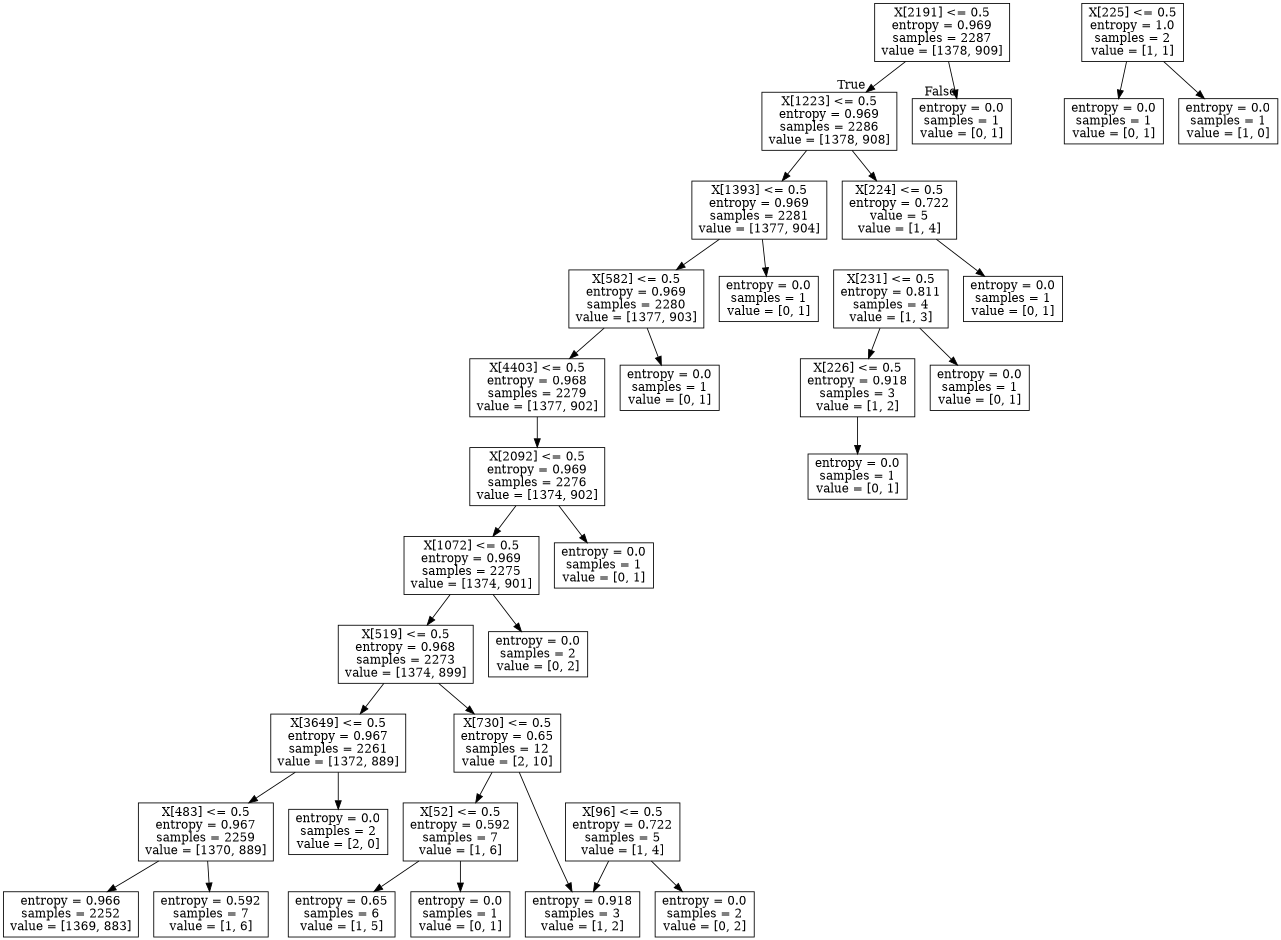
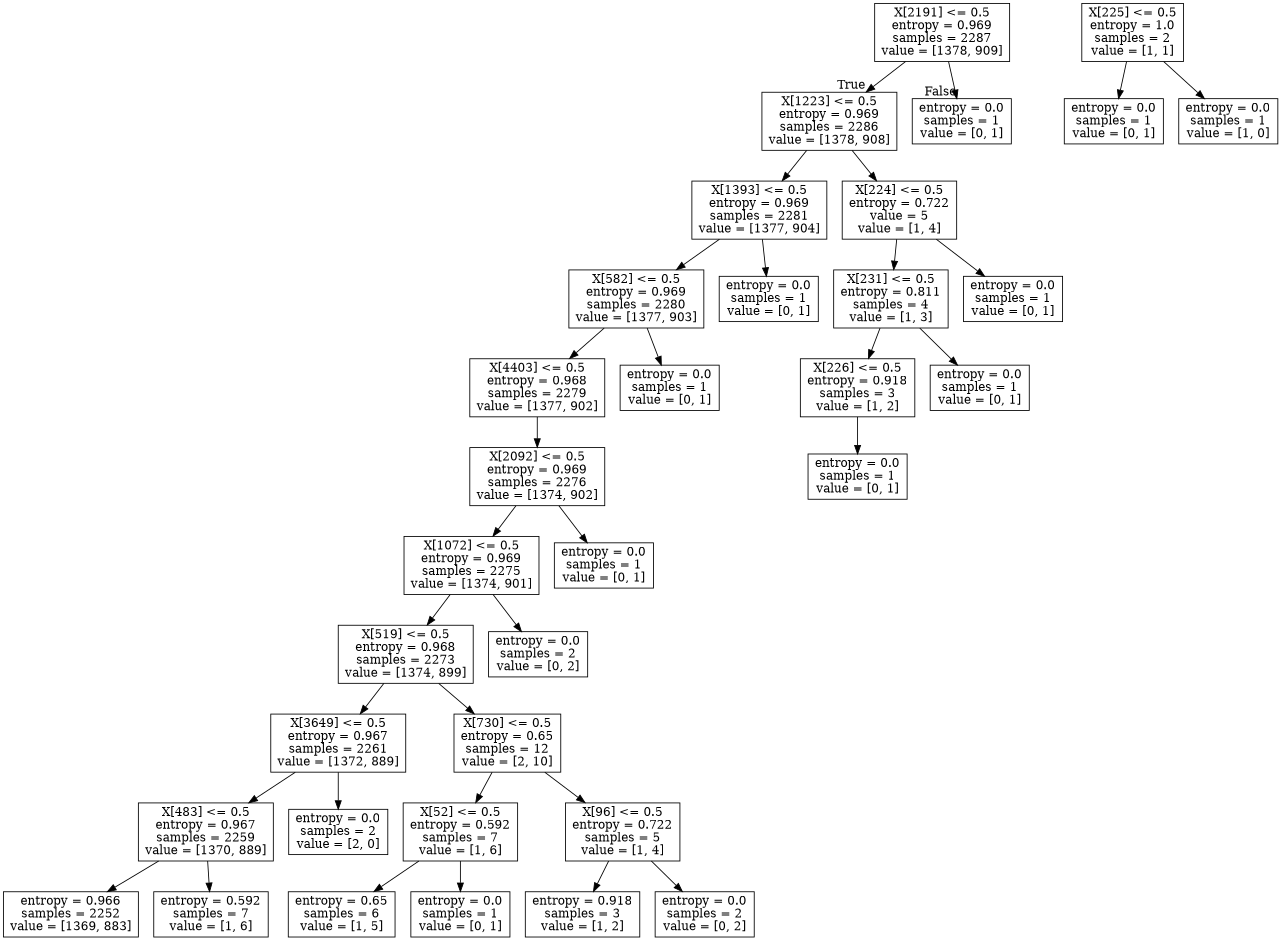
edge "X[224] <= 0.5 entropy = 0.722 value = 5 value = [1, 4]" -> "X[231] <= 0.5 entropy = 0.811 samples = 4 value = [1, 3]": added
edge "X[730] <= 0.5 entropy = 0.65 samples = 12 value = [2, 10]" -> "entropy = 0.918 samples = 3 value = [1, 2]": now "X[730] <= 0.5 entropy = 0.65 samples = 12 value = [2, 10]" -> "X[96] <= 0.5 entropy = 0.722 samples = 5 value = [1, 4]"
